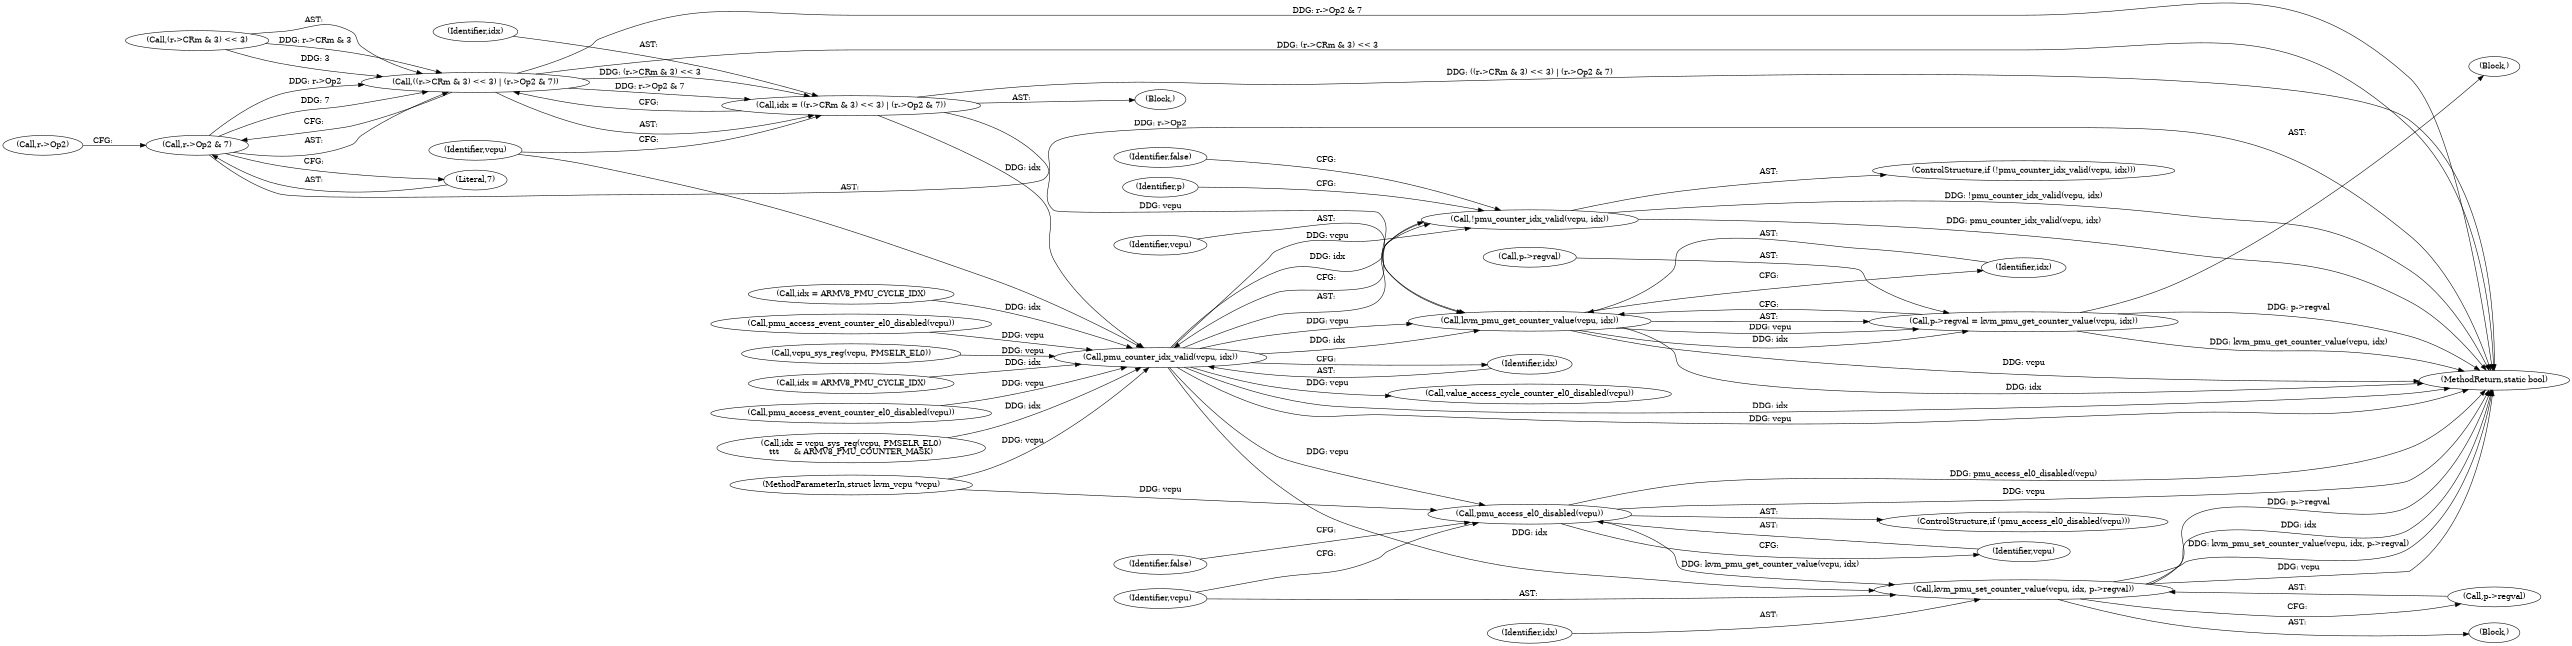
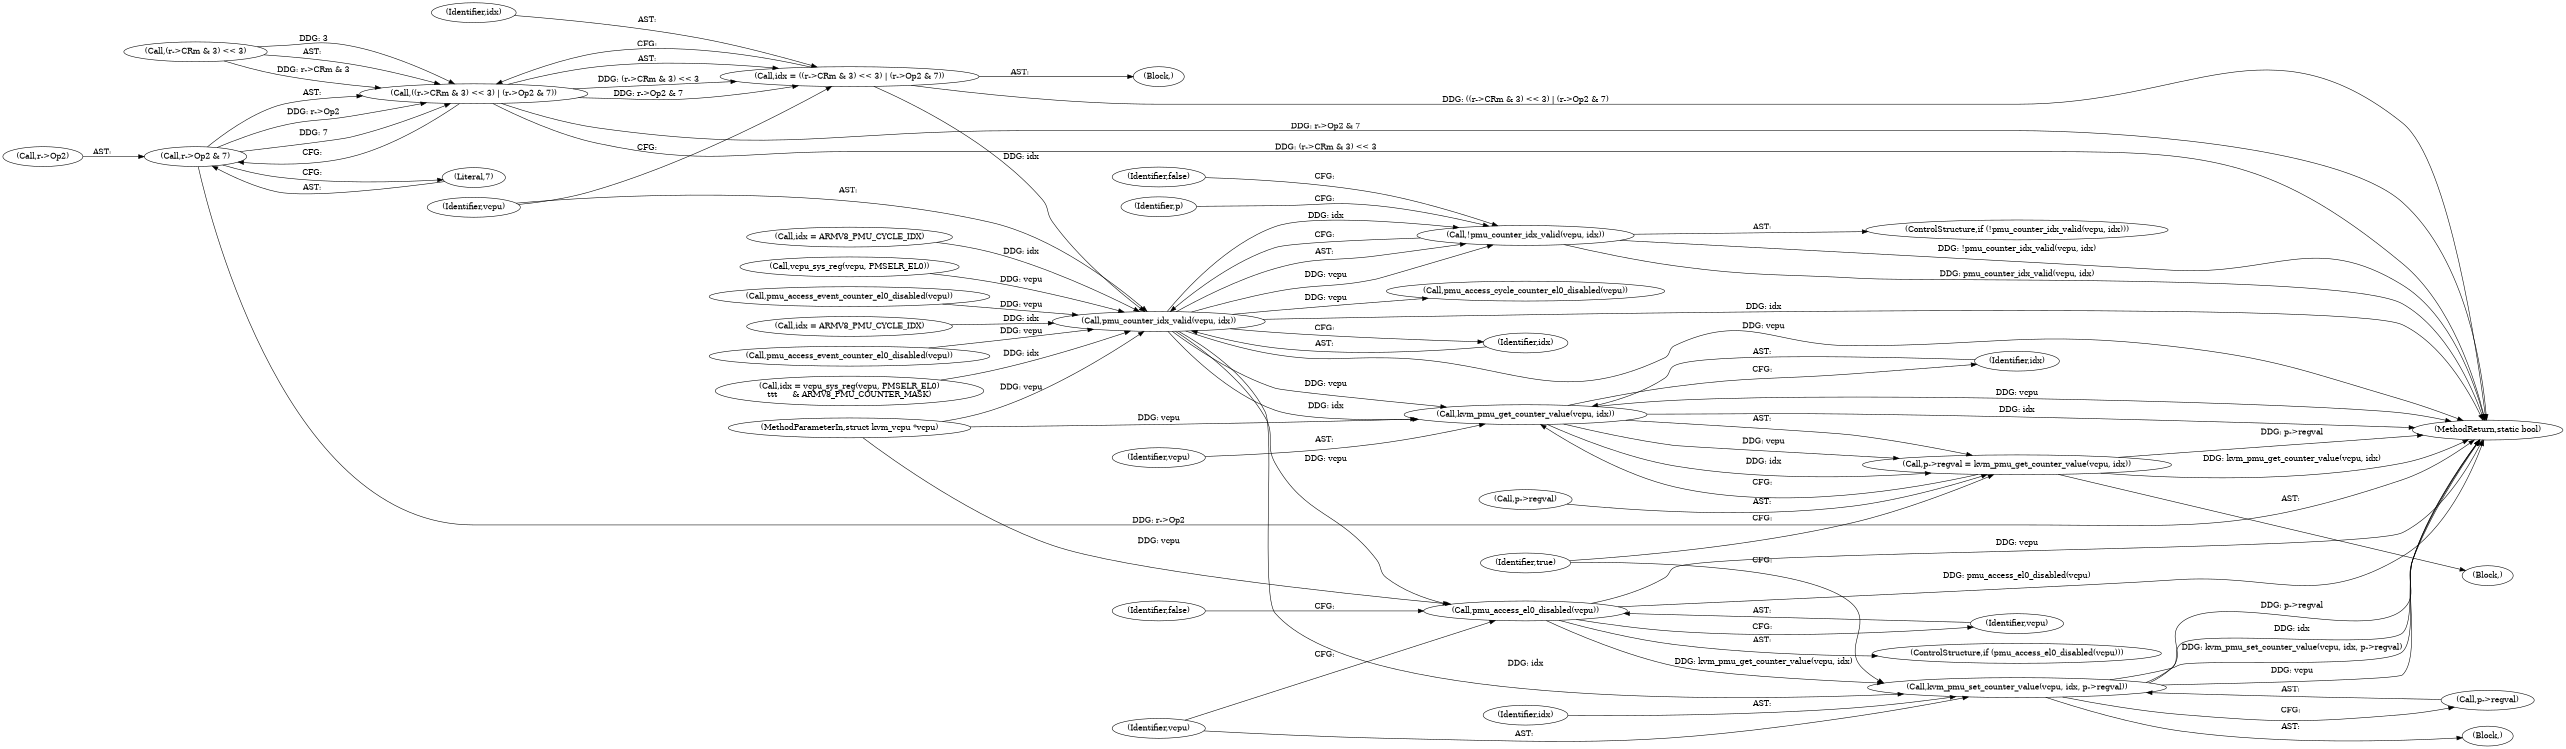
edge "(Call,r->Op2)" -> "(Call,r->Op2 & 7)": label "CFG: " -> "AST: "
edge "(Call,idx = ((r->CRm & 3) << 3) | (r->Op2 & 7))" -> "(Call,kvm_pmu_get_counter_value(vcpu, idx))": now "(MethodParameterIn,struct kvm_vcpu *vcpu)" -> "(Call,kvm_pmu_get_counter_value(vcpu, idx))"
node "(Call,value_access_cycle_counter_el0_disabled(vcpu))": label "(Call,value_access_cycle_counter_el0_disabled(vcpu))" -> "(Call,pmu_access_cycle_counter_el0_disabled(vcpu))"
node "(Identifier,true)": added
